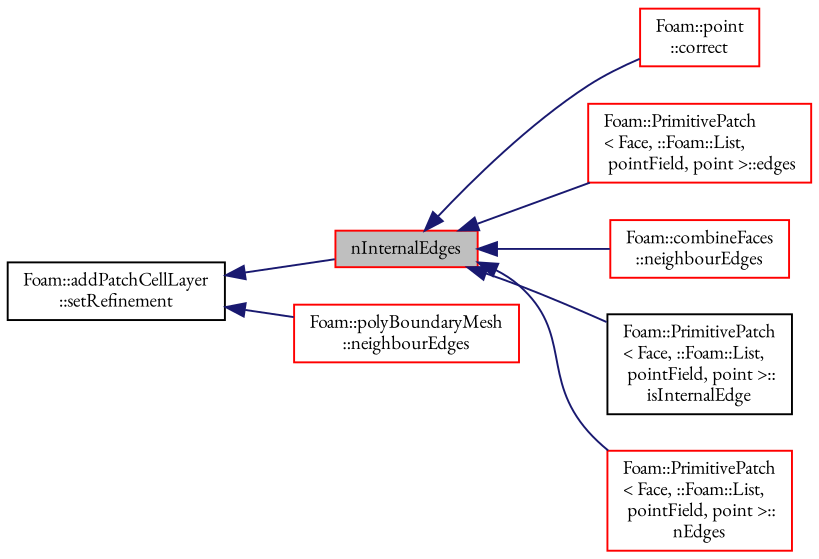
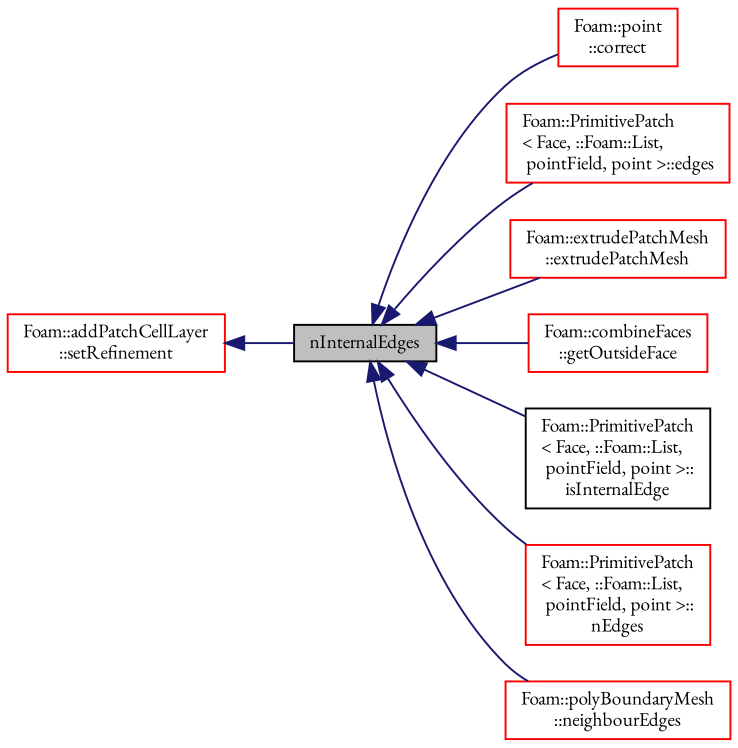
node "nInternalEdges": color red -> black
node "Foam::extrudePatchMesh ::extrudePatchMesh": added
node "Foam::combineFaces ::neighbourEdges": label "Foam::combineFaces ::neighbourEdges" -> "Foam::combineFaces ::getOutsideFace"
node "Foam::addPatchCellLayer ::setRefinement": color black -> red
edge "Foam::polyBoundaryMesh ::neighbourEdges" -> "Foam::addPatchCellLayer ::setRefinement": now "Foam::polyBoundaryMesh ::neighbourEdges" -> "nInternalEdges"
